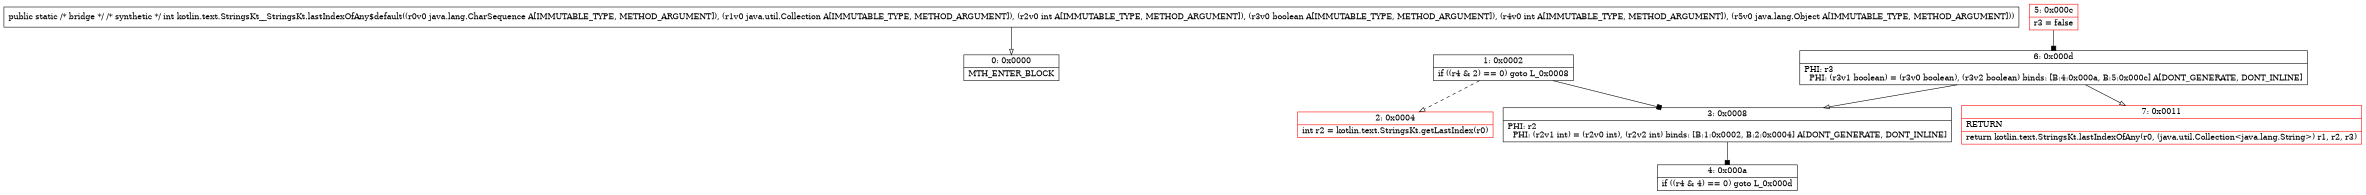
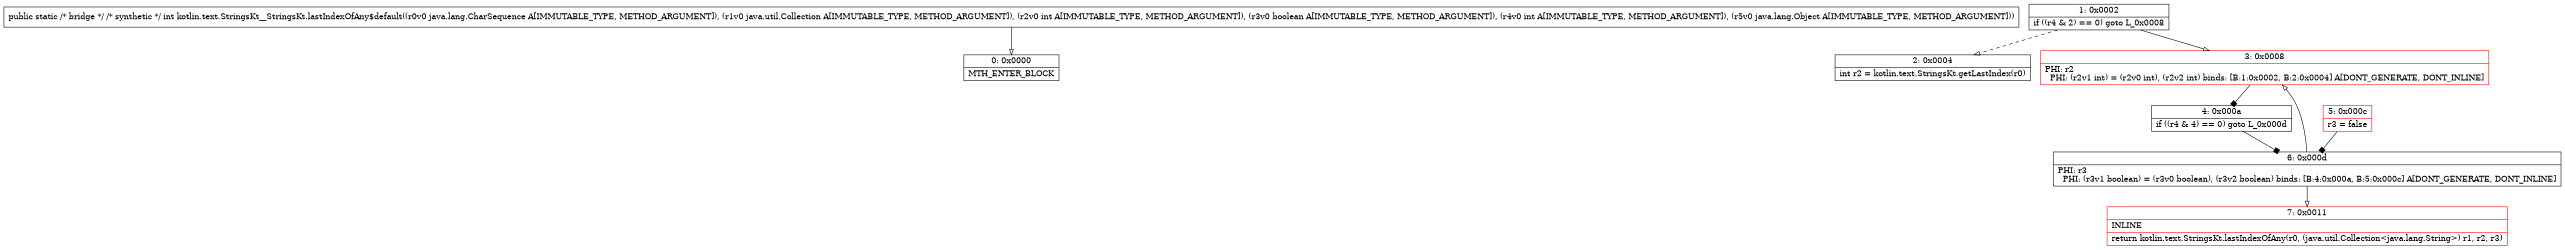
edge "1: 0x0002" -> "3: 0x0008": arrowhead box -> onormal
node "2: 0x0004": color red -> black
node "3: 0x0008": color black -> red
node "7: 0x0011": text "RETURN" -> "INLINE"
edge "4: 0x000a" -> "6: 0x000d": added
